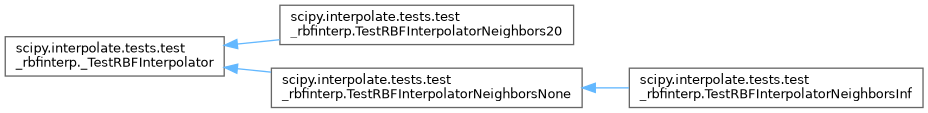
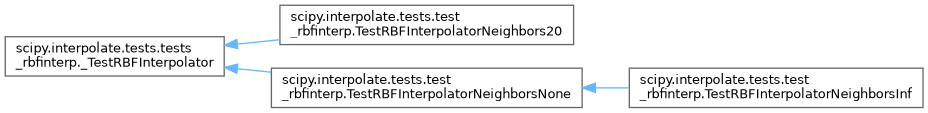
node "scipy.interpolate.tests.test _rbfinterp._TestRBFInterpolator": label "scipy.interpolate.tests.test _rbfinterp._TestRBFInterpolator" -> "scipy.interpolate.tests.tests _rbfinterp._TestRBFInterpolator"
